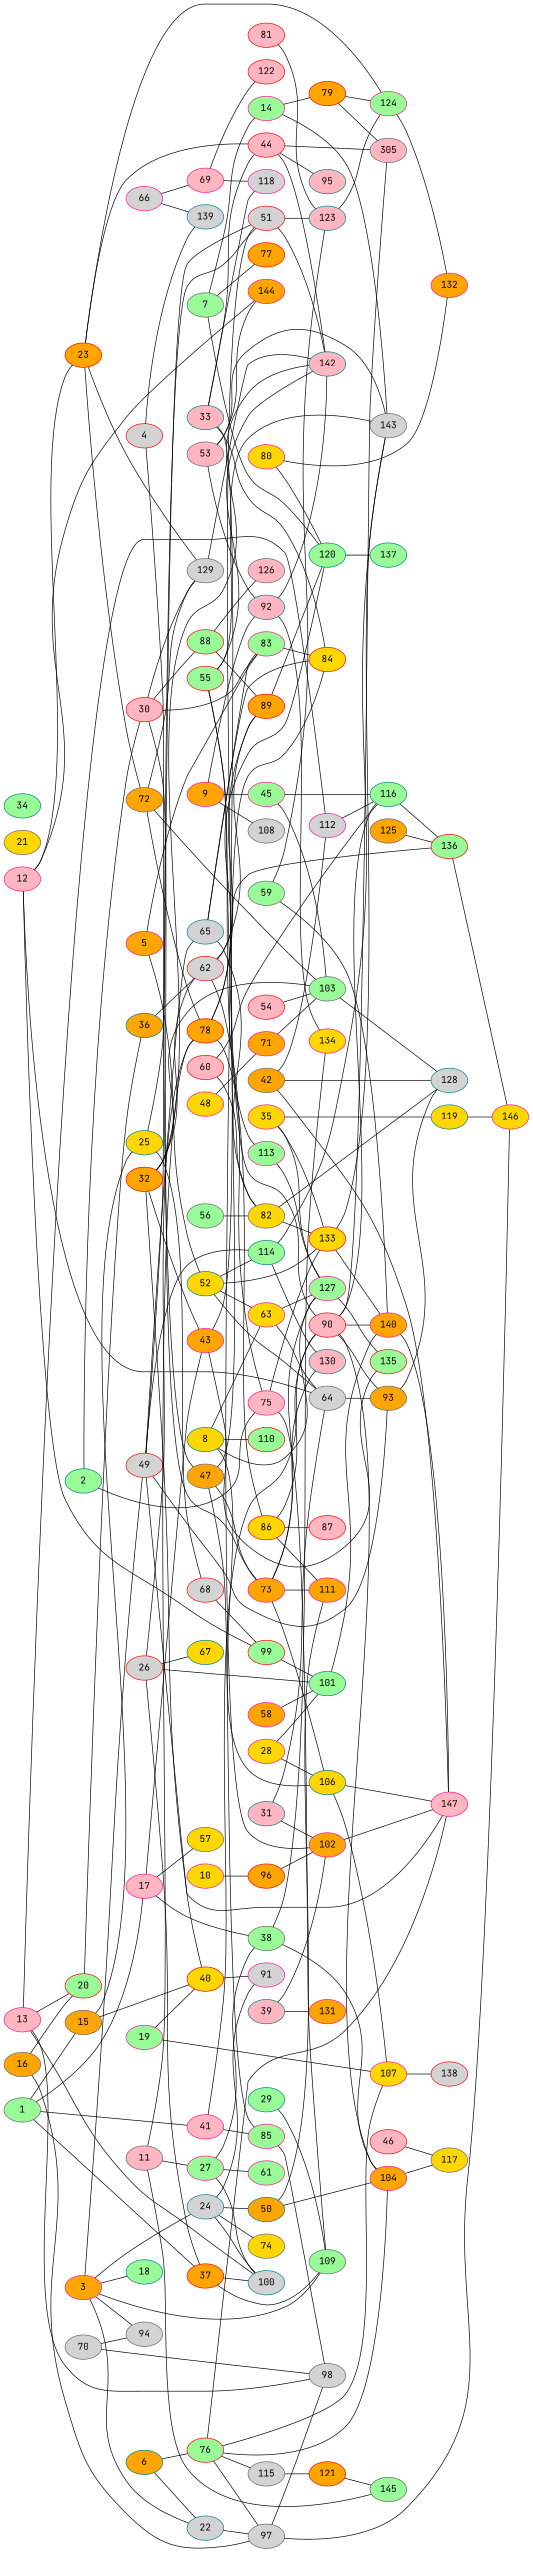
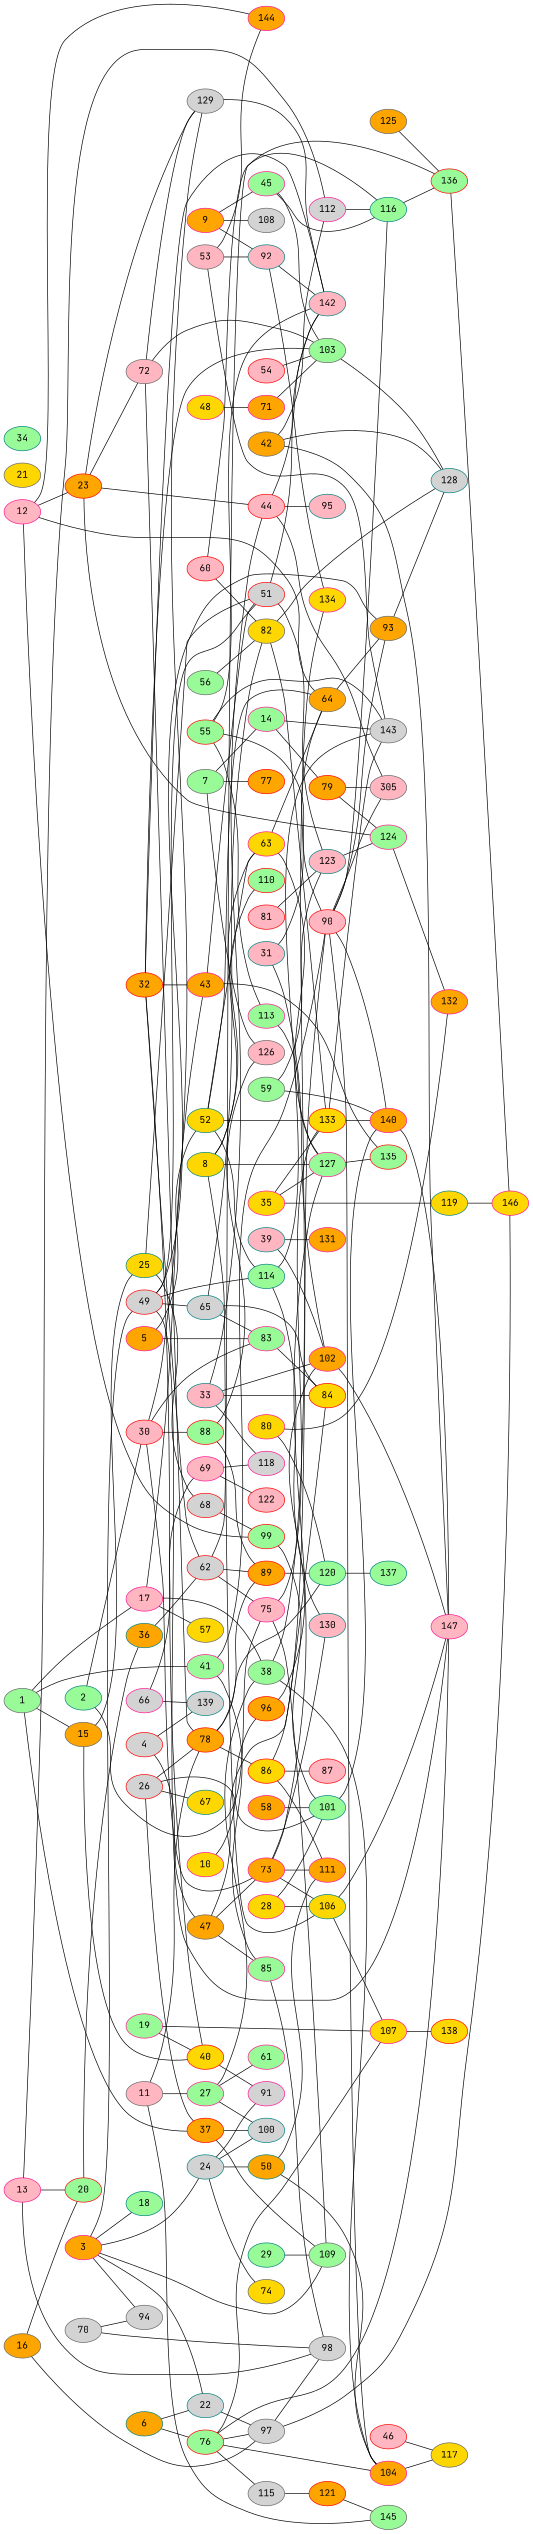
edge "7" -- "120": now "7" -- "126"
node "72": fillcolor orange -> lightpink
node "64": fillcolor lightgrey -> orange
node "138": fillcolor lightgrey -> gold
node "41": fillcolor lightpink -> palegreen
edge "13" -- "100": removed
